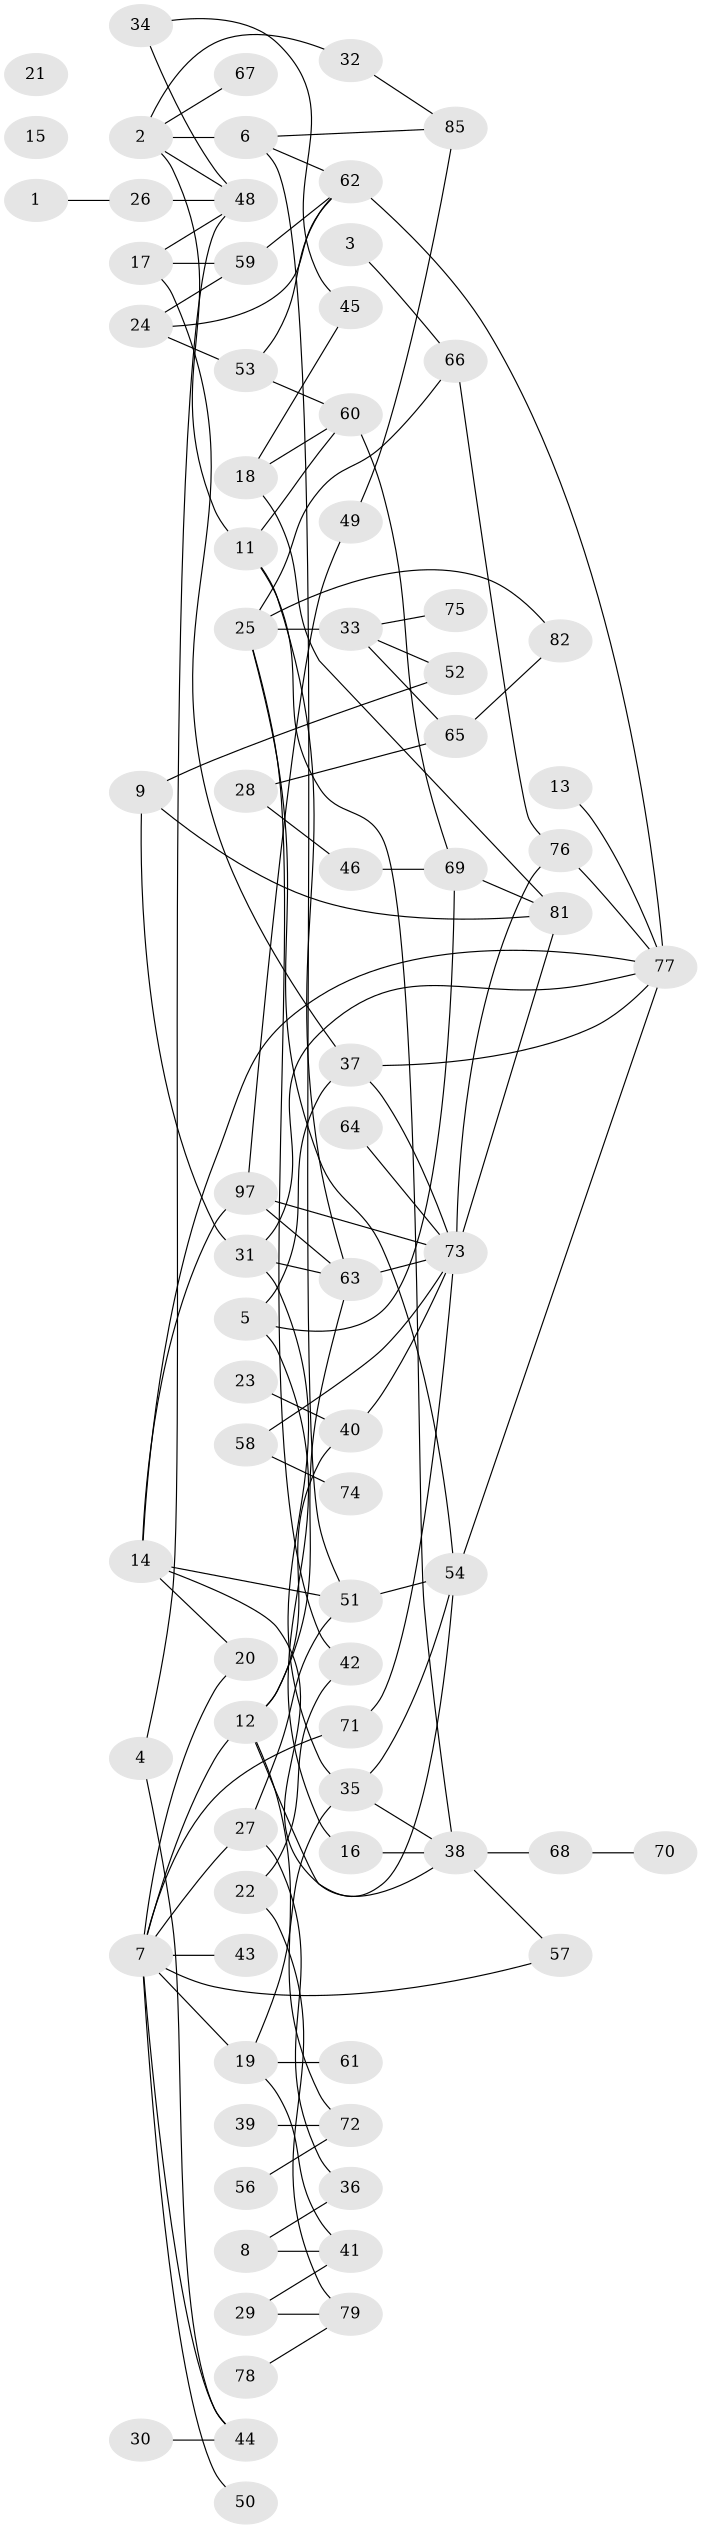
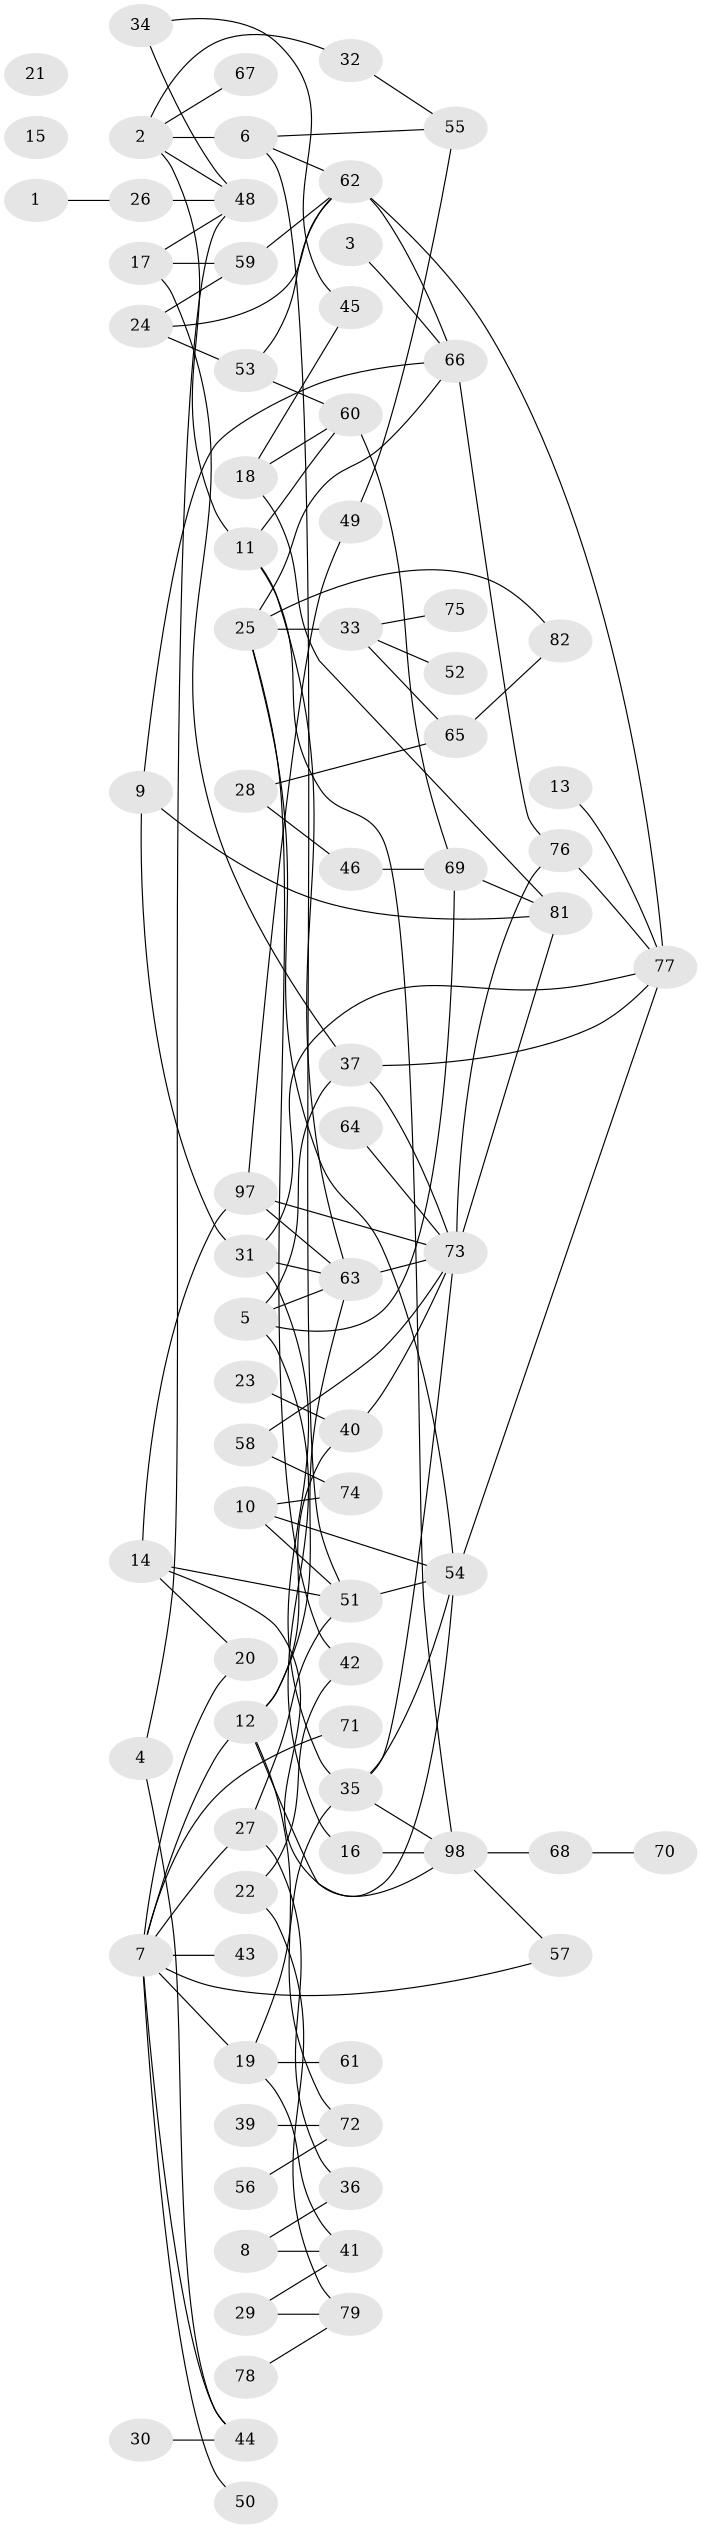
node "85": label "85" -> "55"
edge "62" -- "66": added
edge "52" -- "9": now "66" -- "9"
edge "77" -- "14": removed
edge "63" -- "5": added
edge "73" -- "71": now "73" -- "35"
node "10": added
node "38": label "38" -> "98"
